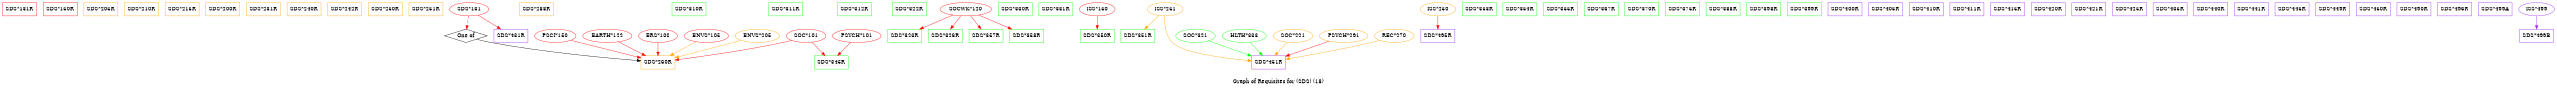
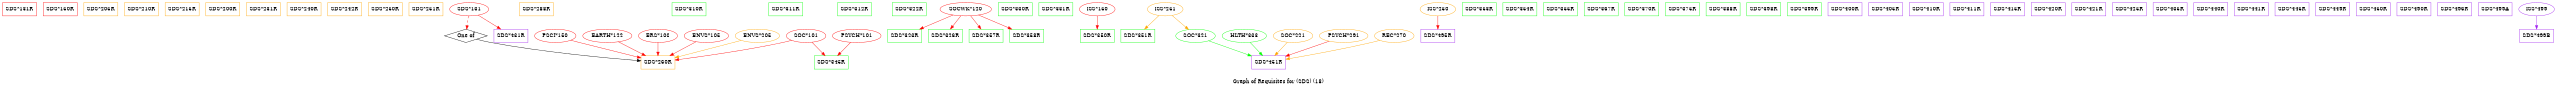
edge "ENVS*105" -> "SDS*260R": color orange -> red
edge "ISS*251" -> "SDS*451R": now "ISS*251" -> "SOC*321"
